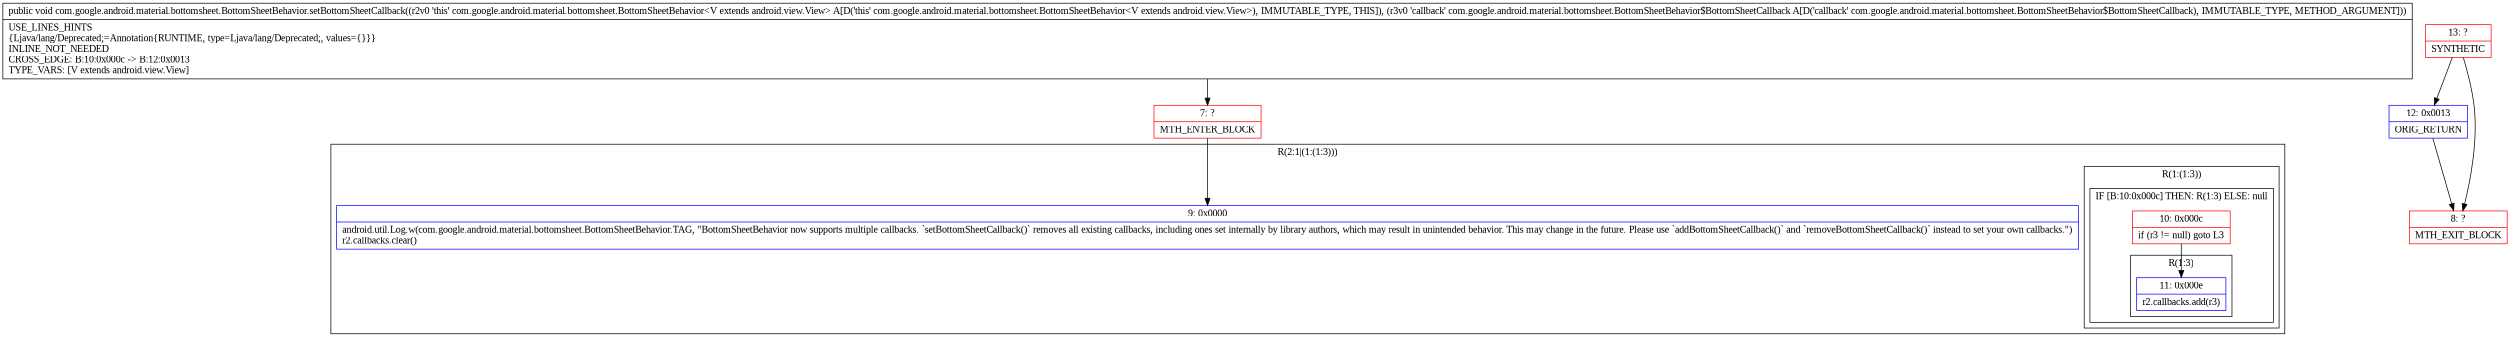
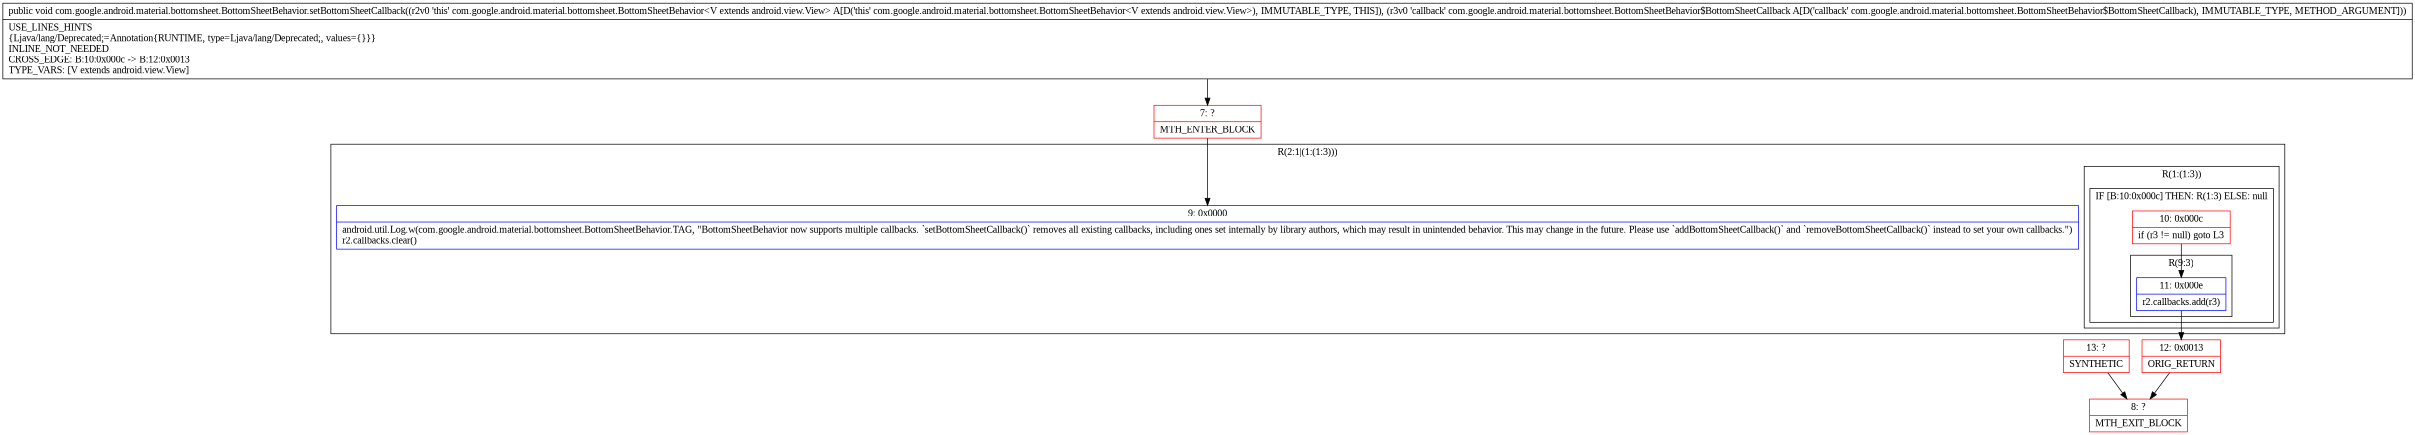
edge "13: ?" -> "12: 0x0013": now "11: 0x000e" -> "12: 0x0013"
node "12: 0x0013": color blue -> red
cluster "R(1:3)": label "R(1:3)" -> "R(9:3)"
